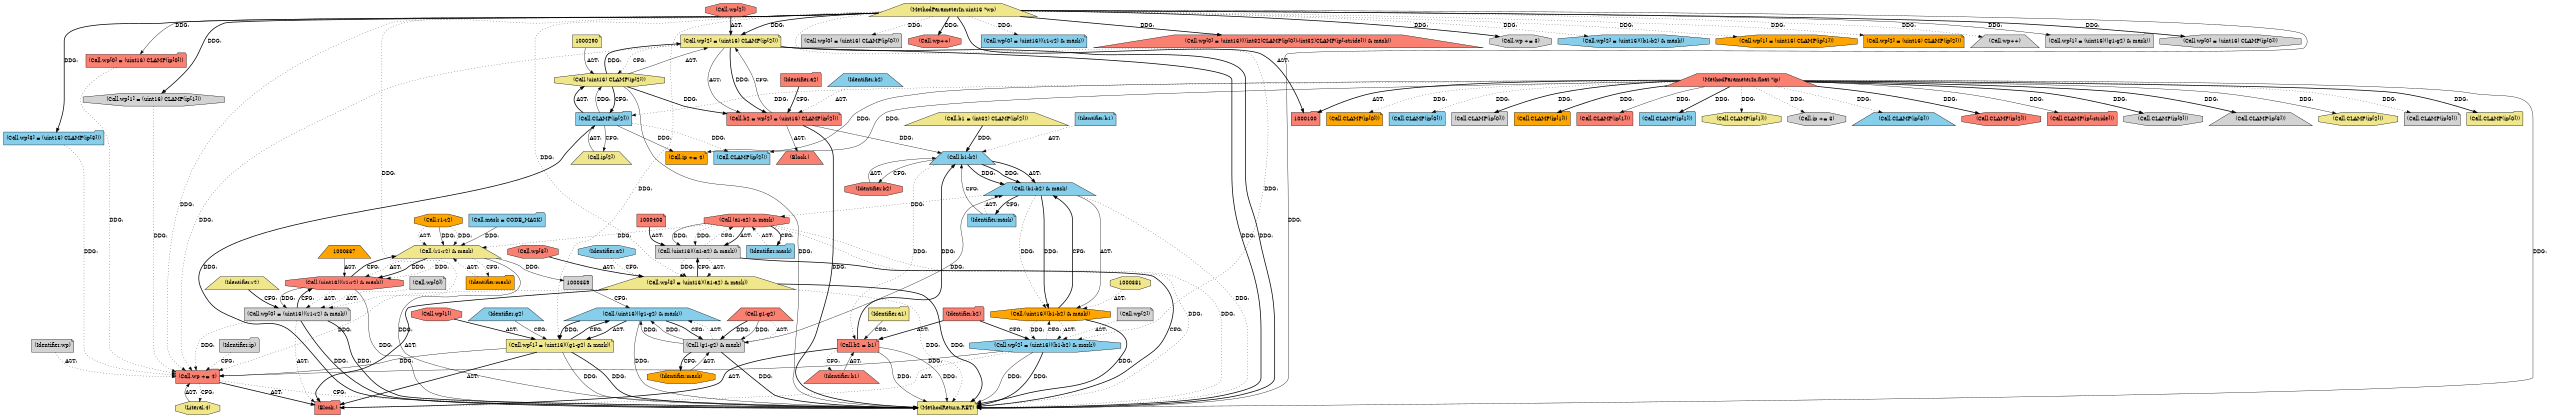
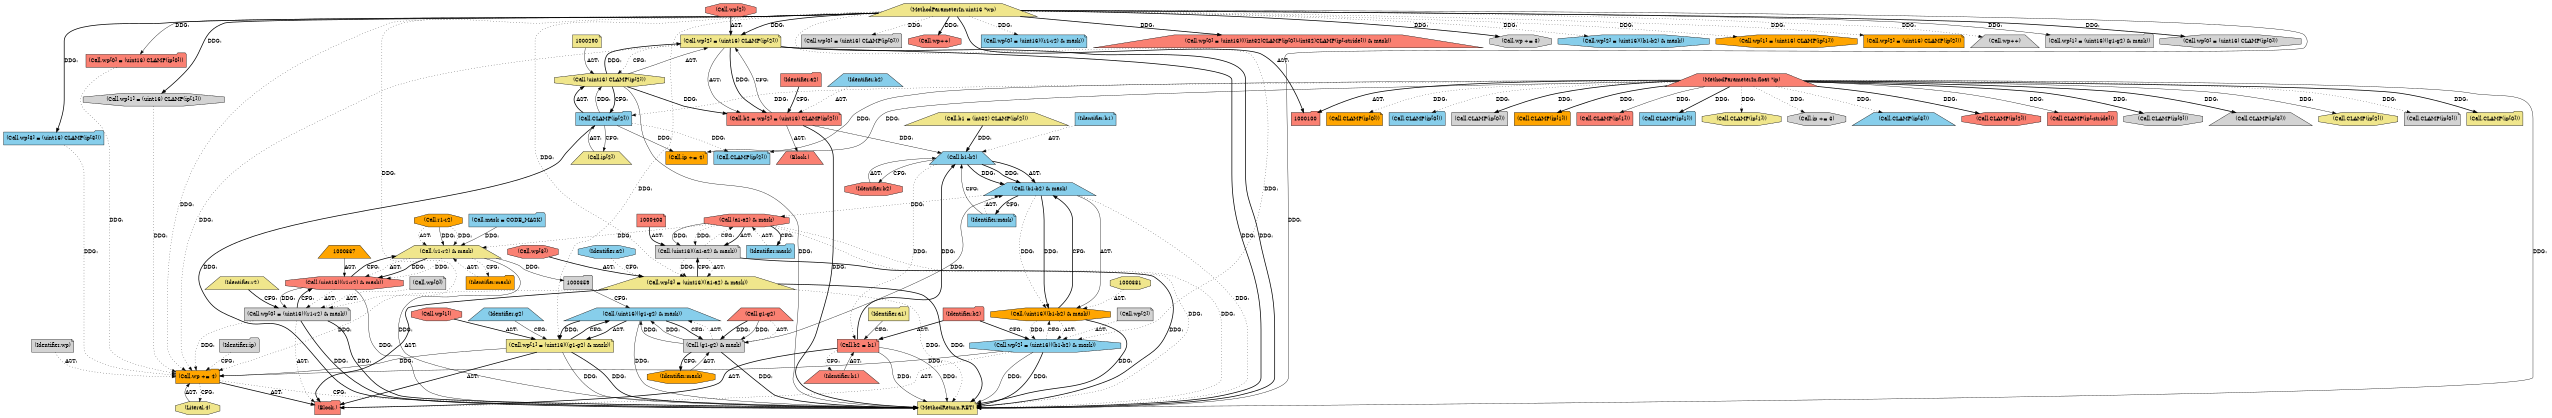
edge "(Call,(uint16)((a1-a2) & mask))" -> "(MethodReturn,RET)": label "CFG: " -> "DDG: "
node "(Call,wp += 4)": fillcolor salmon -> orange
